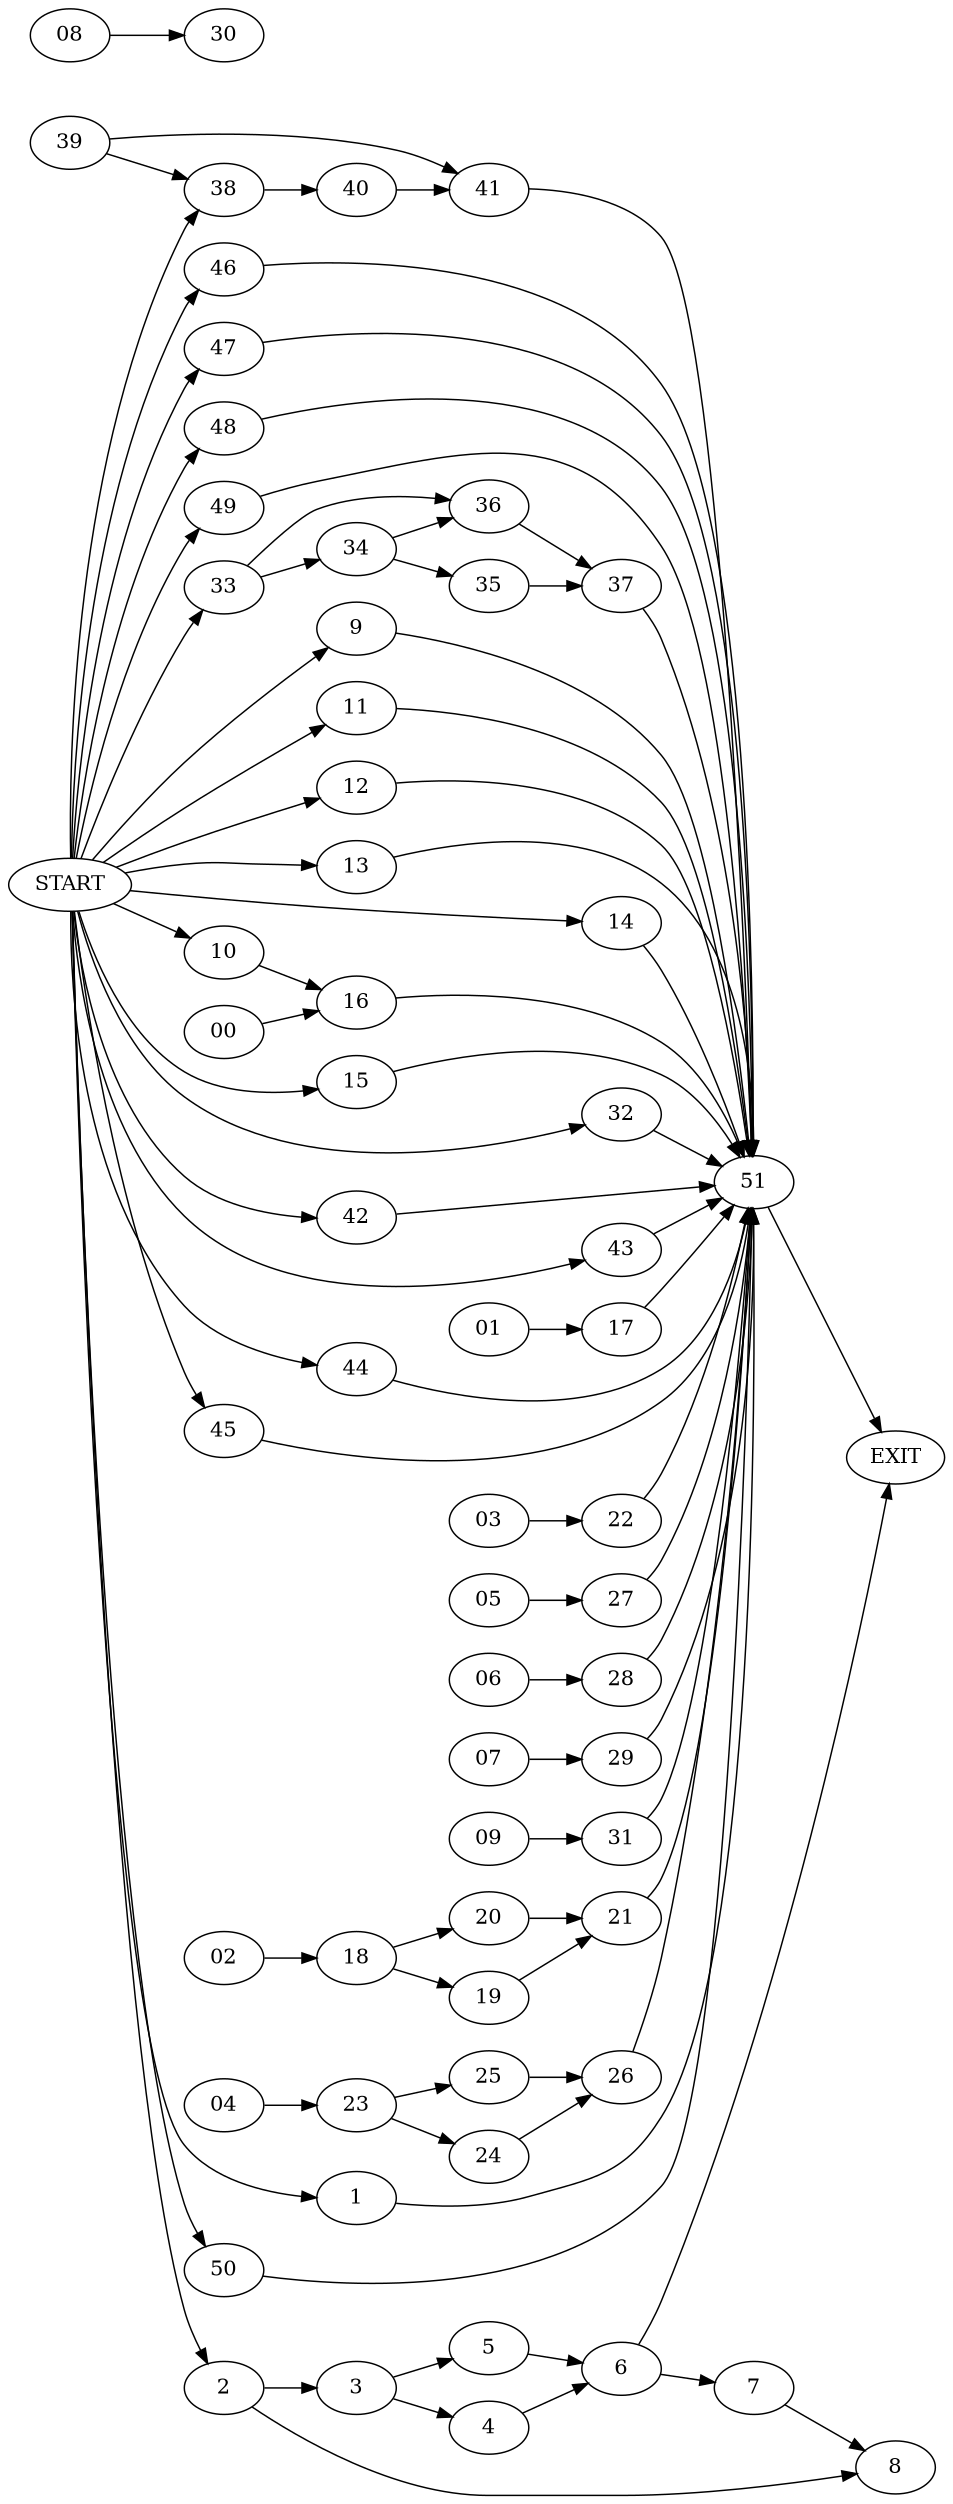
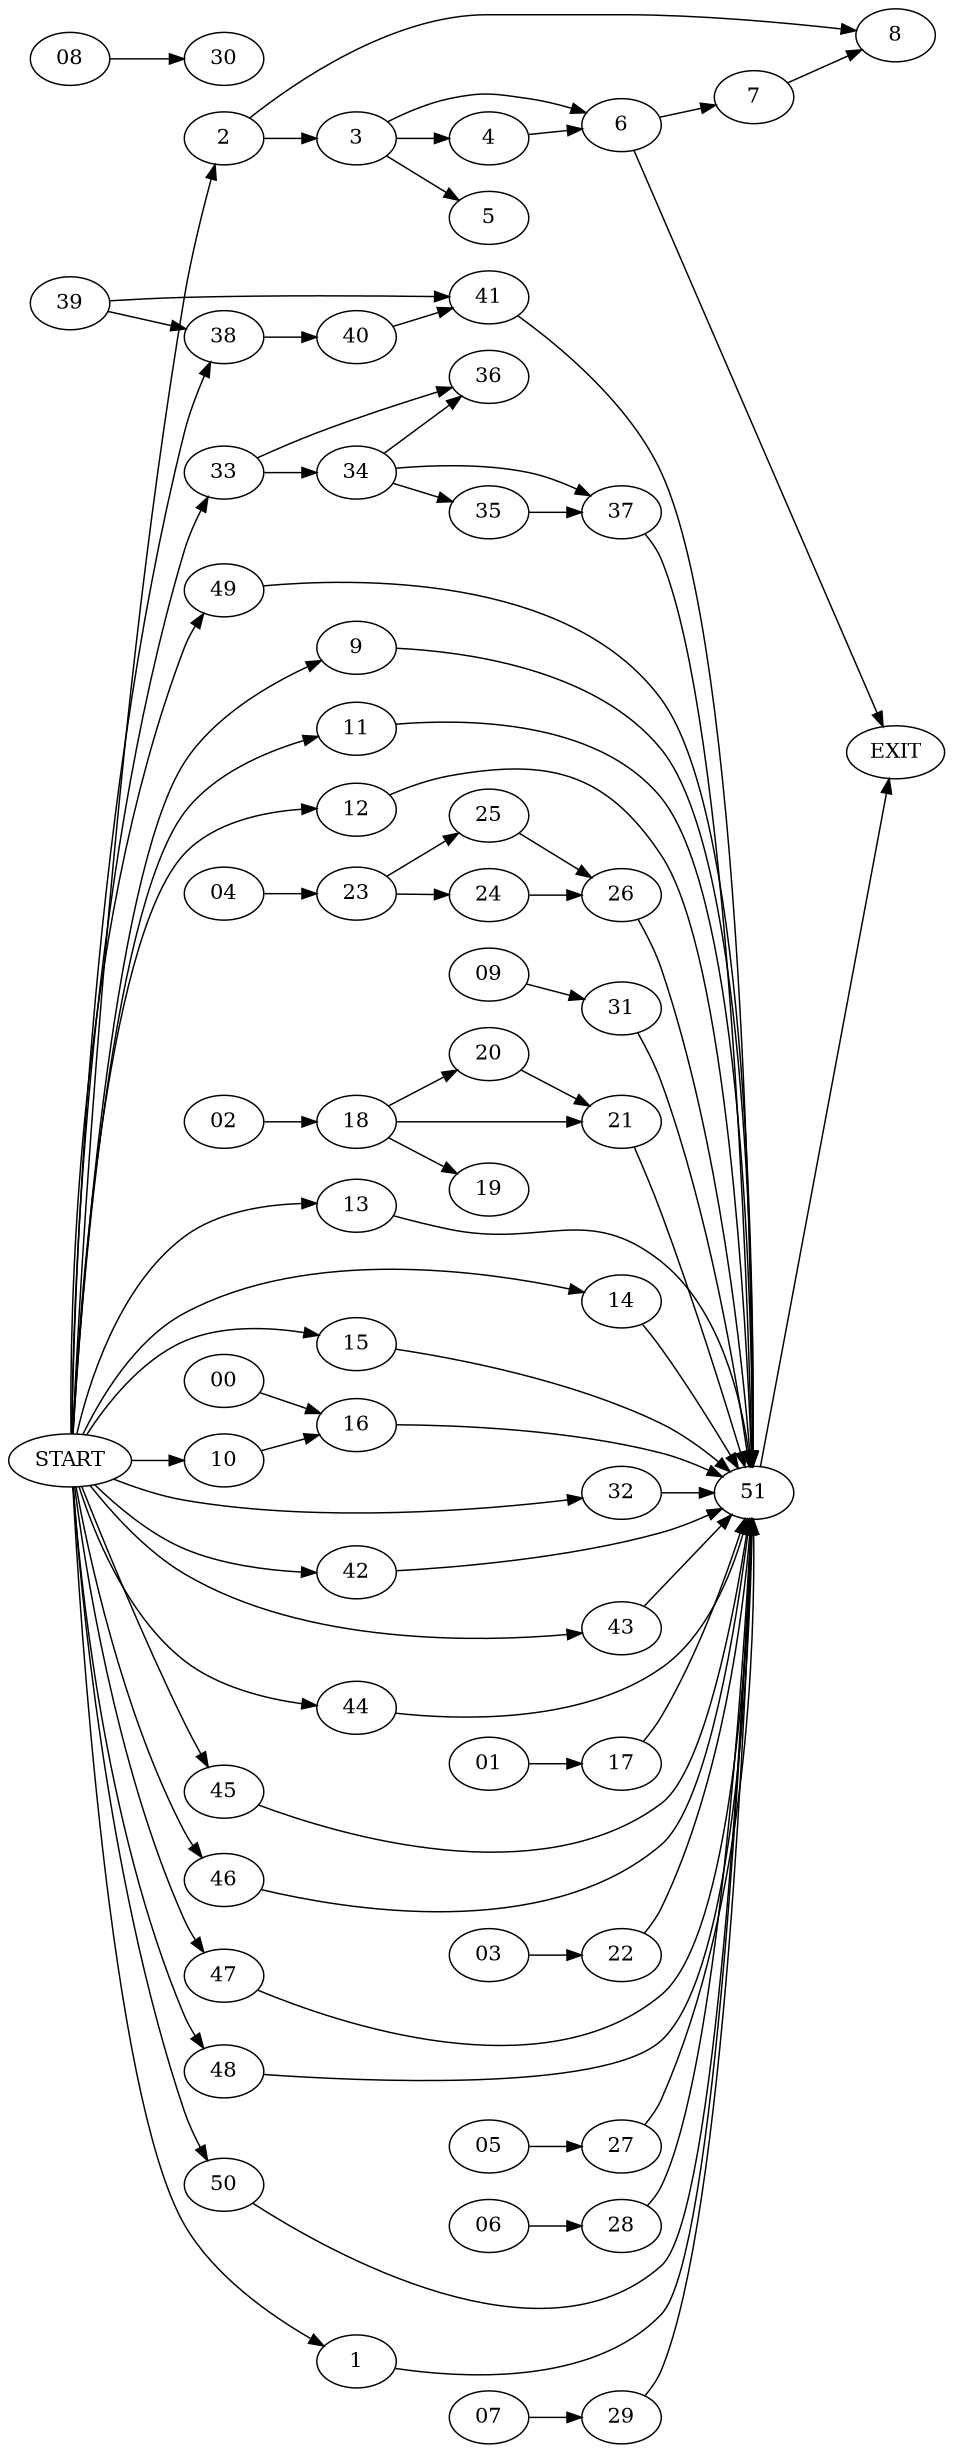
edge "36" -> "37": now "34" -> "37"
edge "19" -> "21": now "18" -> "21"
edge "5" -> "6": now "3" -> "6"
